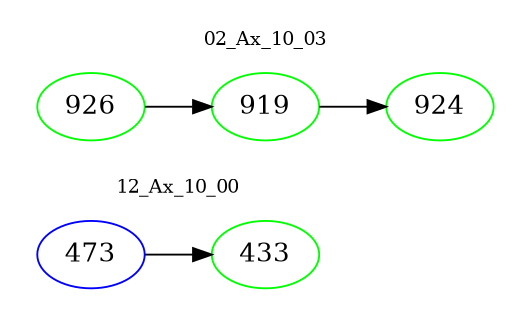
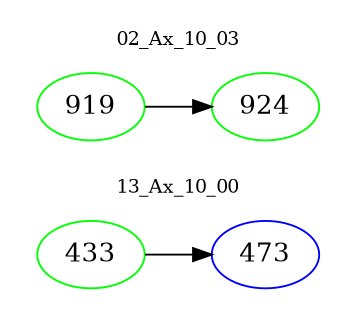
node "926": removed
cluster "12_Ax_10_00": label "12_Ax_10_00" -> "13_Ax_10_00"
edge "473" -> "433": reversed
